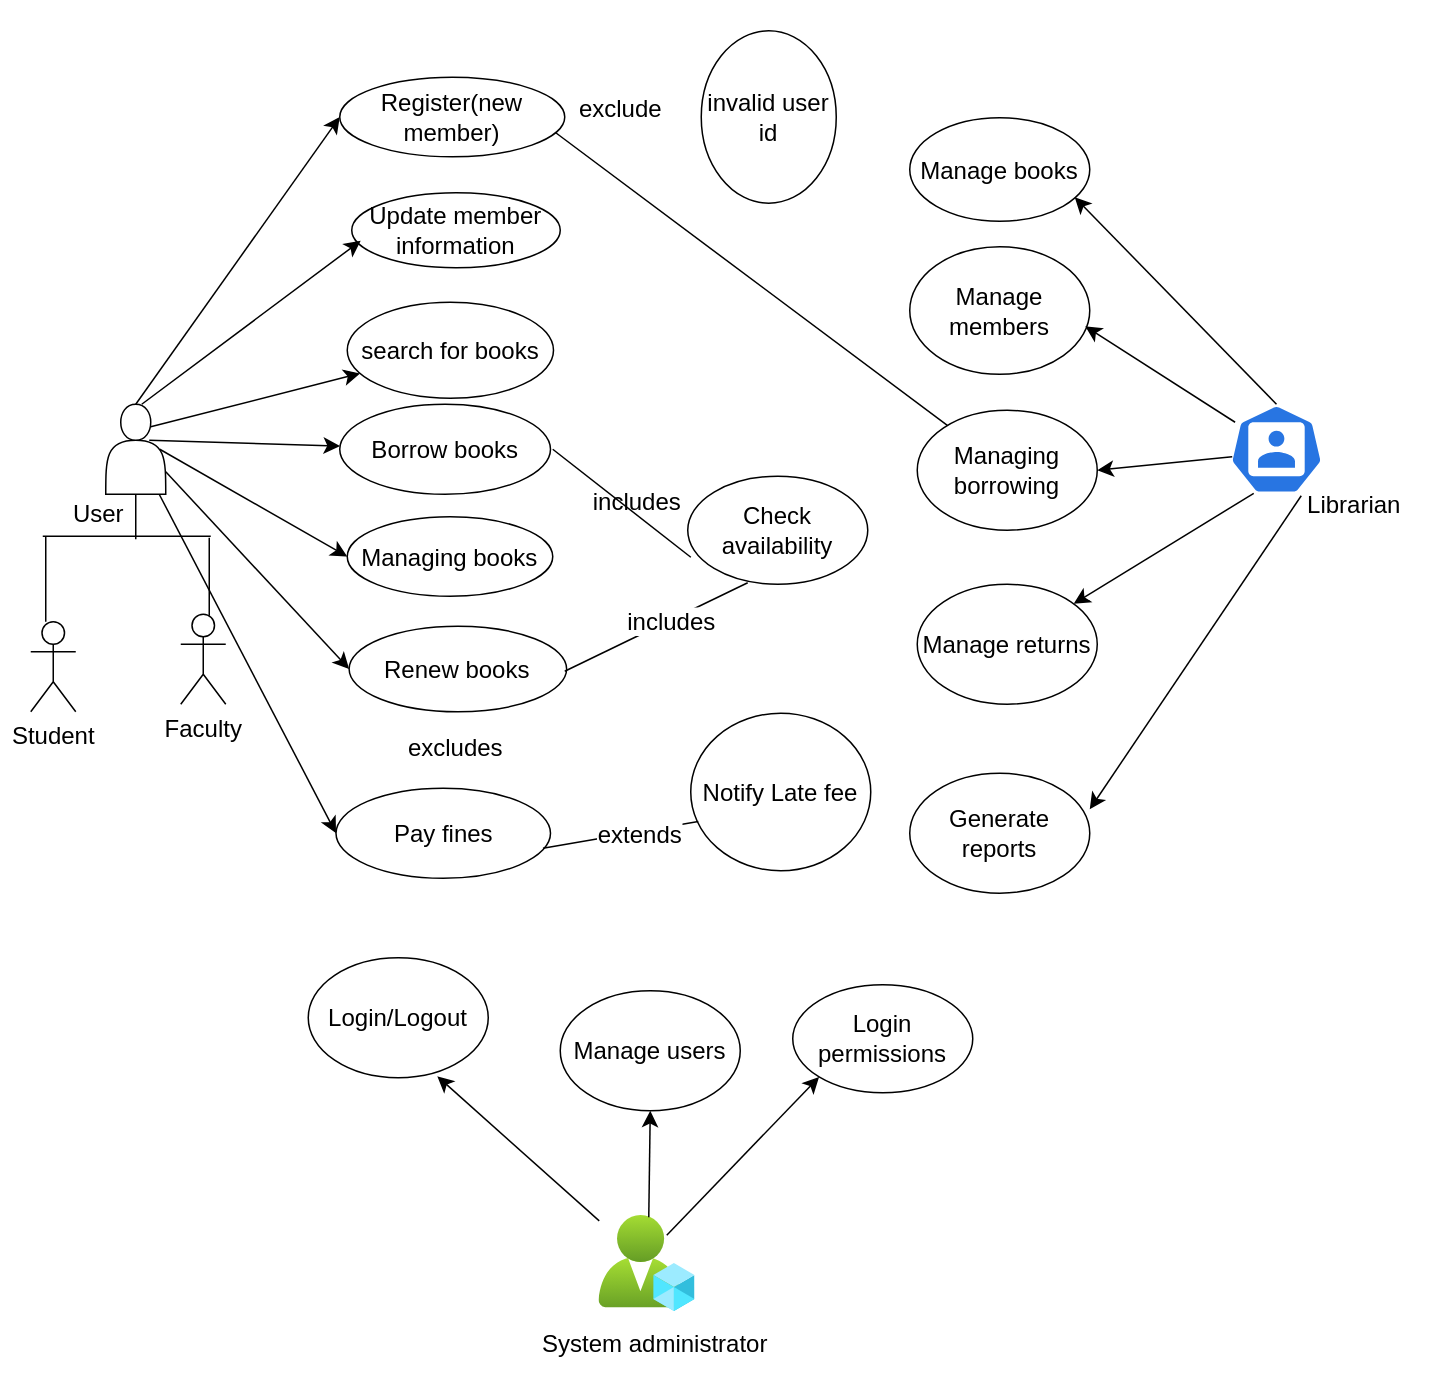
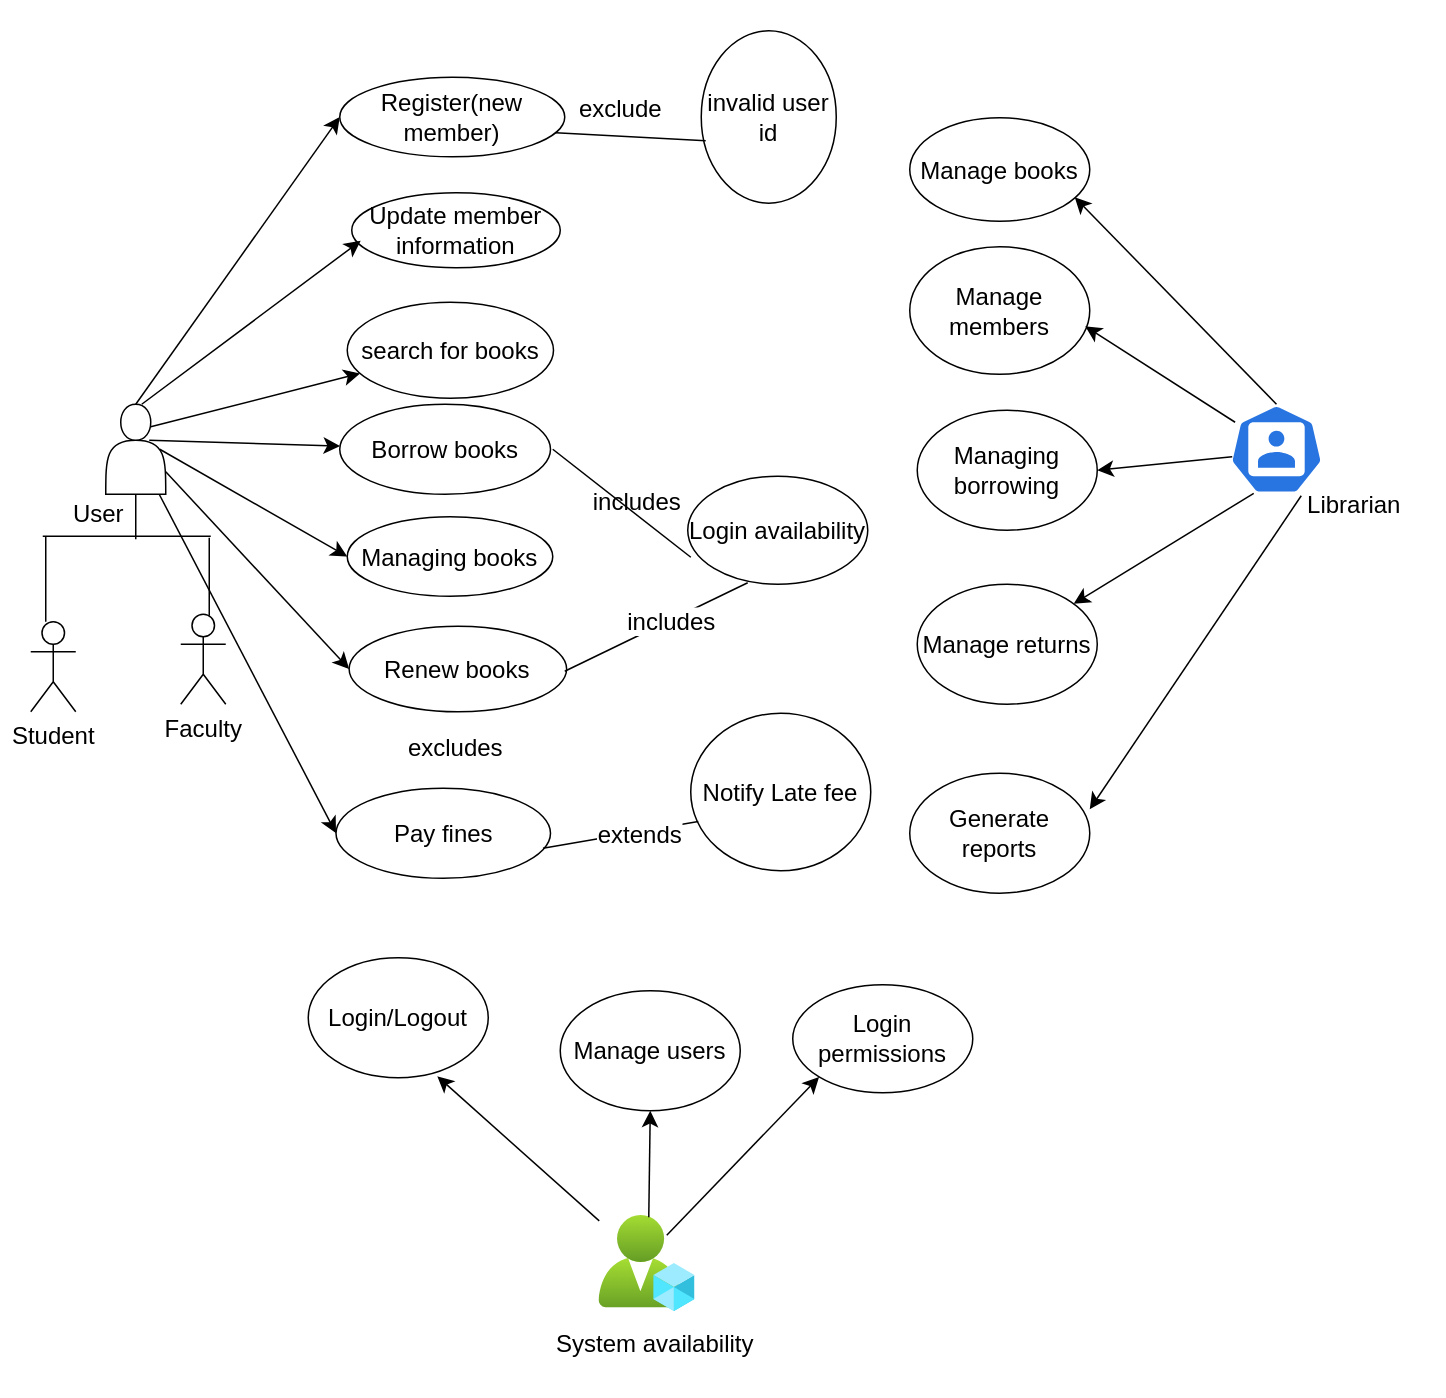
edge "Register(new member)" -- "Managing borrowing": now "Register(new member)" -- "invalid user id"
node "Check availability": label "Check availability" -> "Login availability"
node "System administrator": label "System administrator" -> "System availability"
